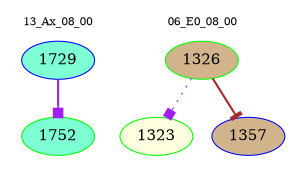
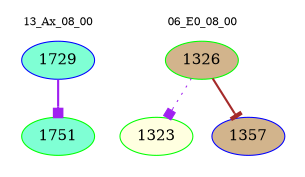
node "1752": label "1752" -> "1751"
